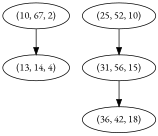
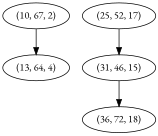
node "(25, 52, 10)": label "(25, 52, 10)" -> "(25, 52, 17)"
node "(13, 14, 4)": label "(13, 14, 4)" -> "(13, 64, 4)"
node "(31, 56, 15)": label "(31, 56, 15)" -> "(31, 46, 15)"
node "(36, 42, 18)": label "(36, 42, 18)" -> "(36, 72, 18)"
